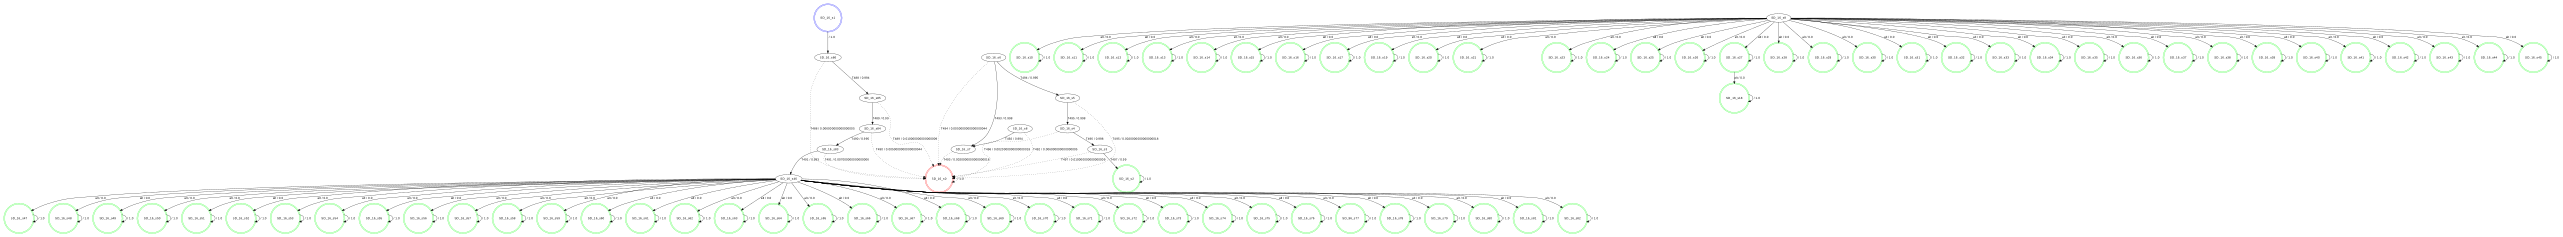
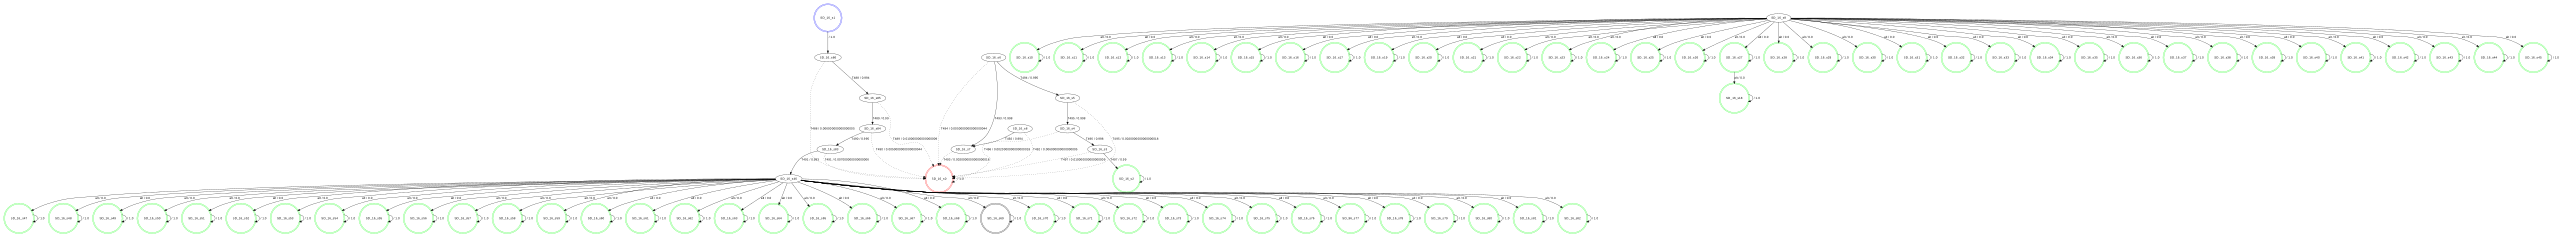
node "SD_16_s22": added
node "SD_16_s69": color green -> black
